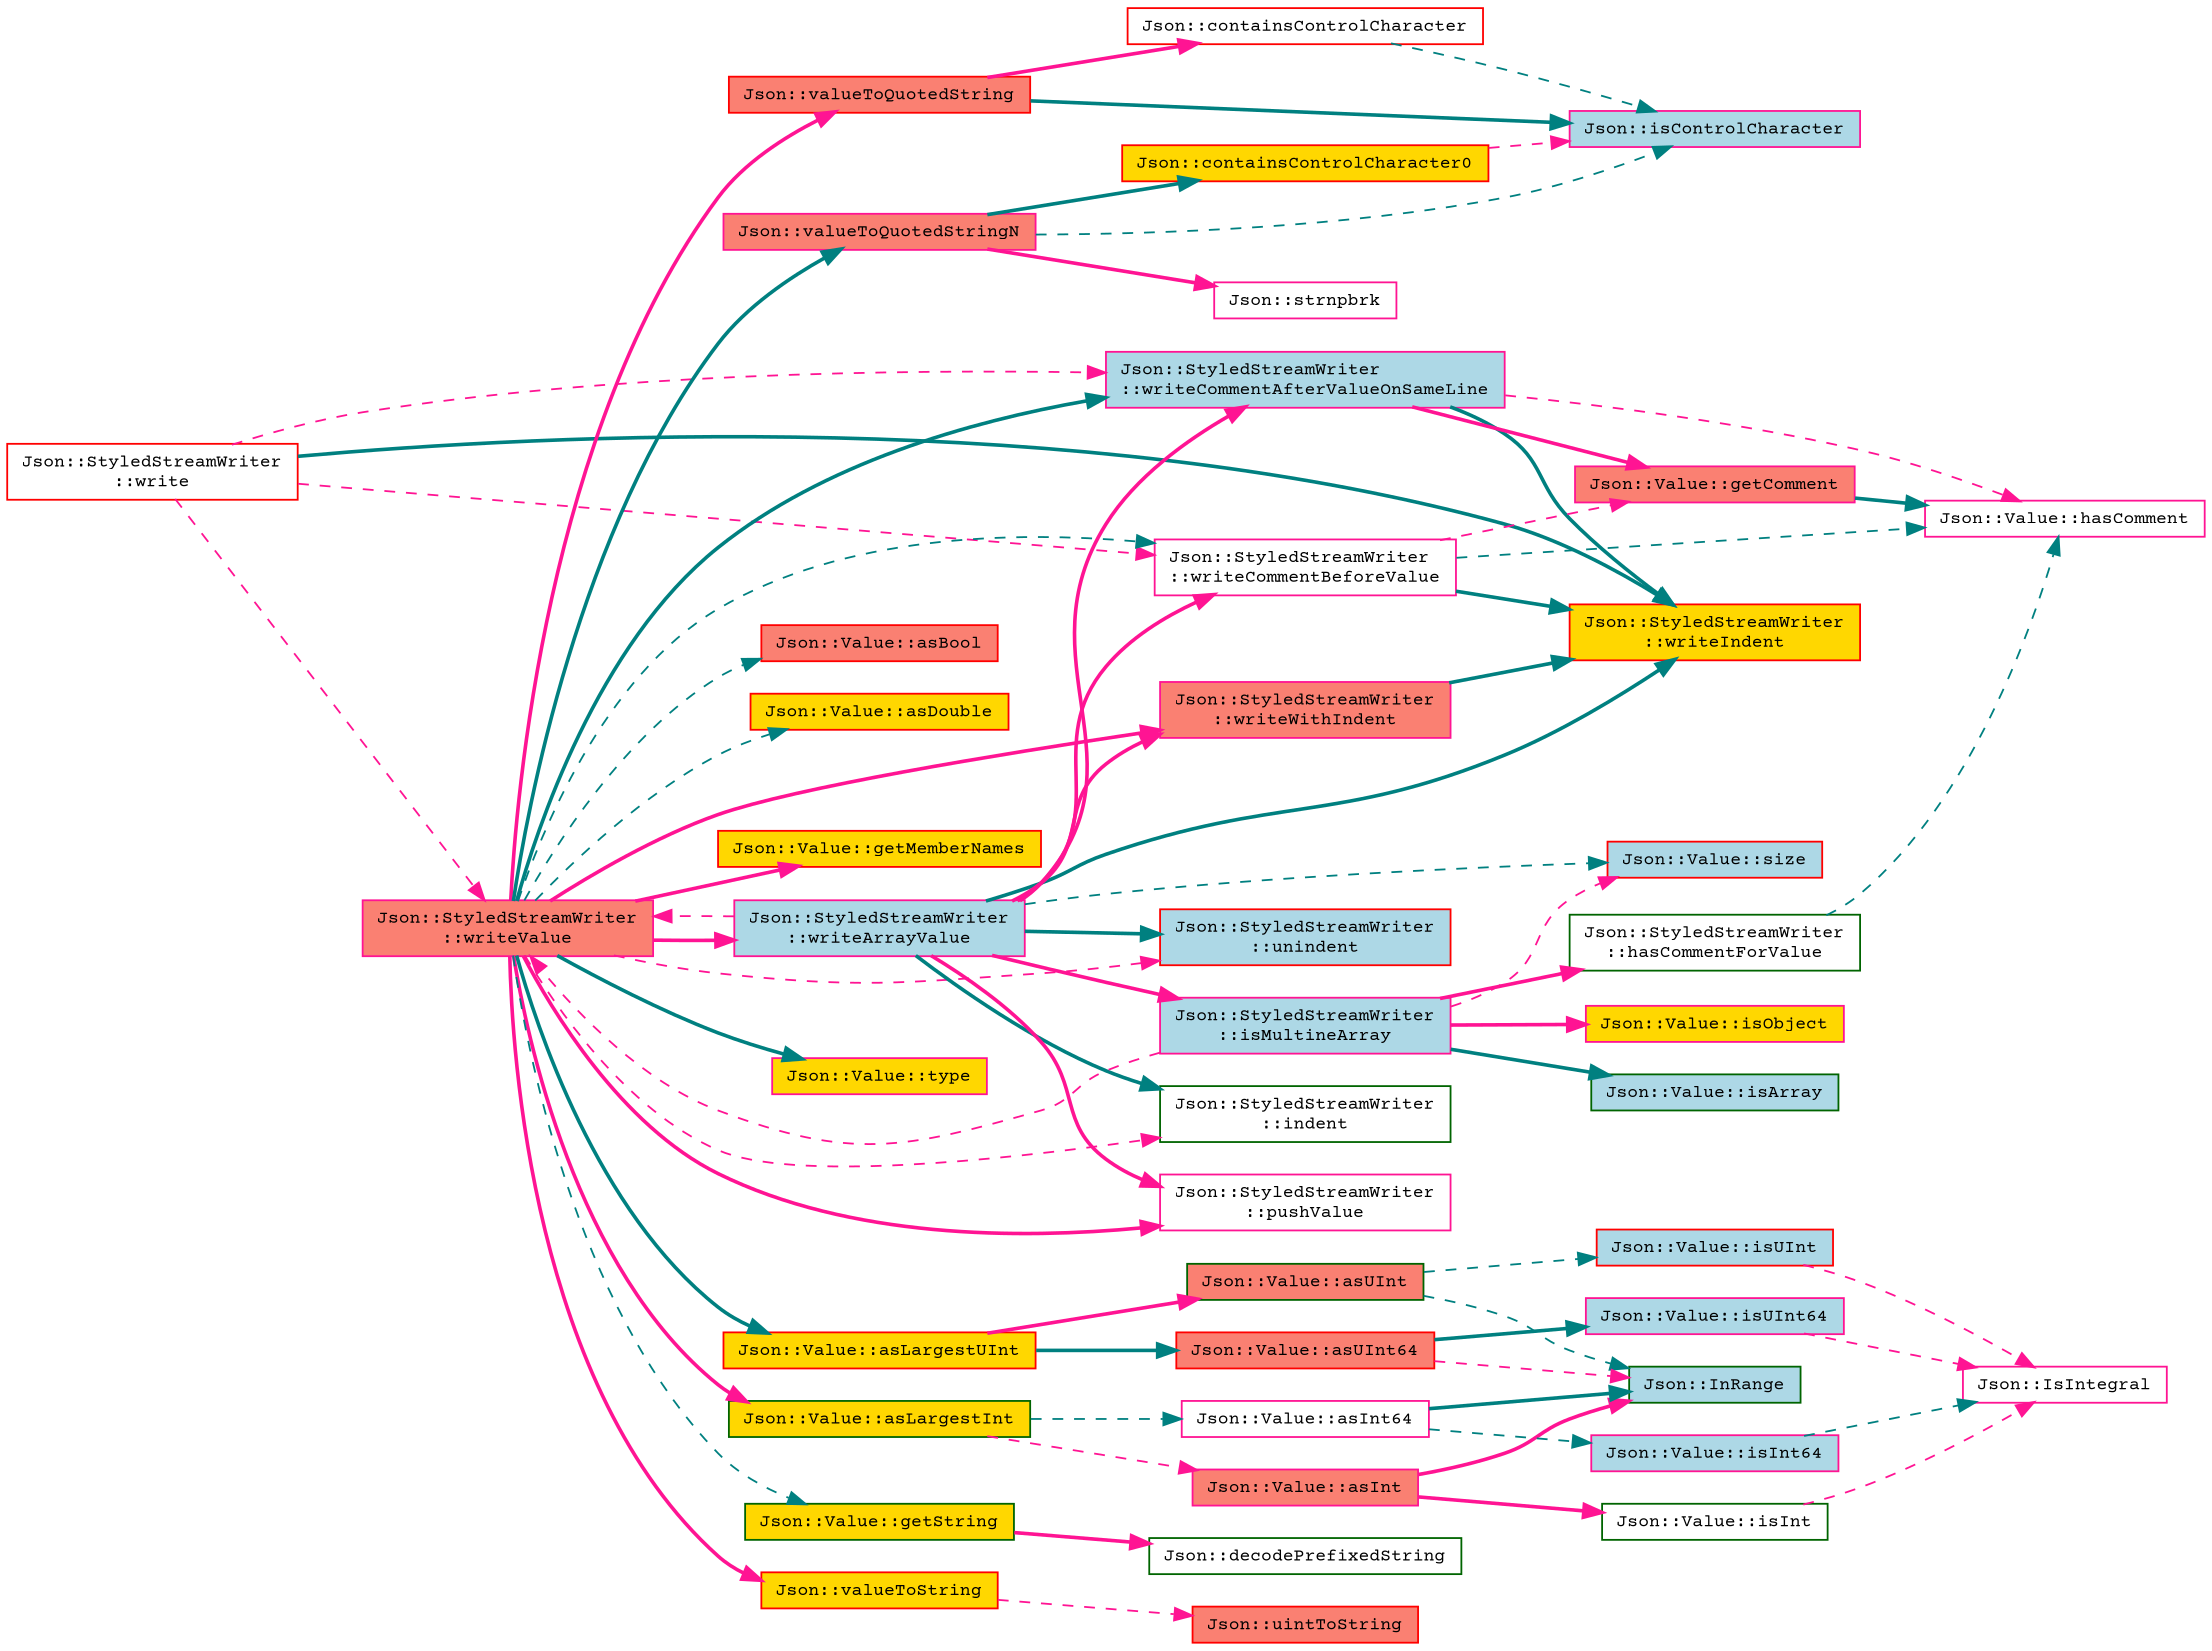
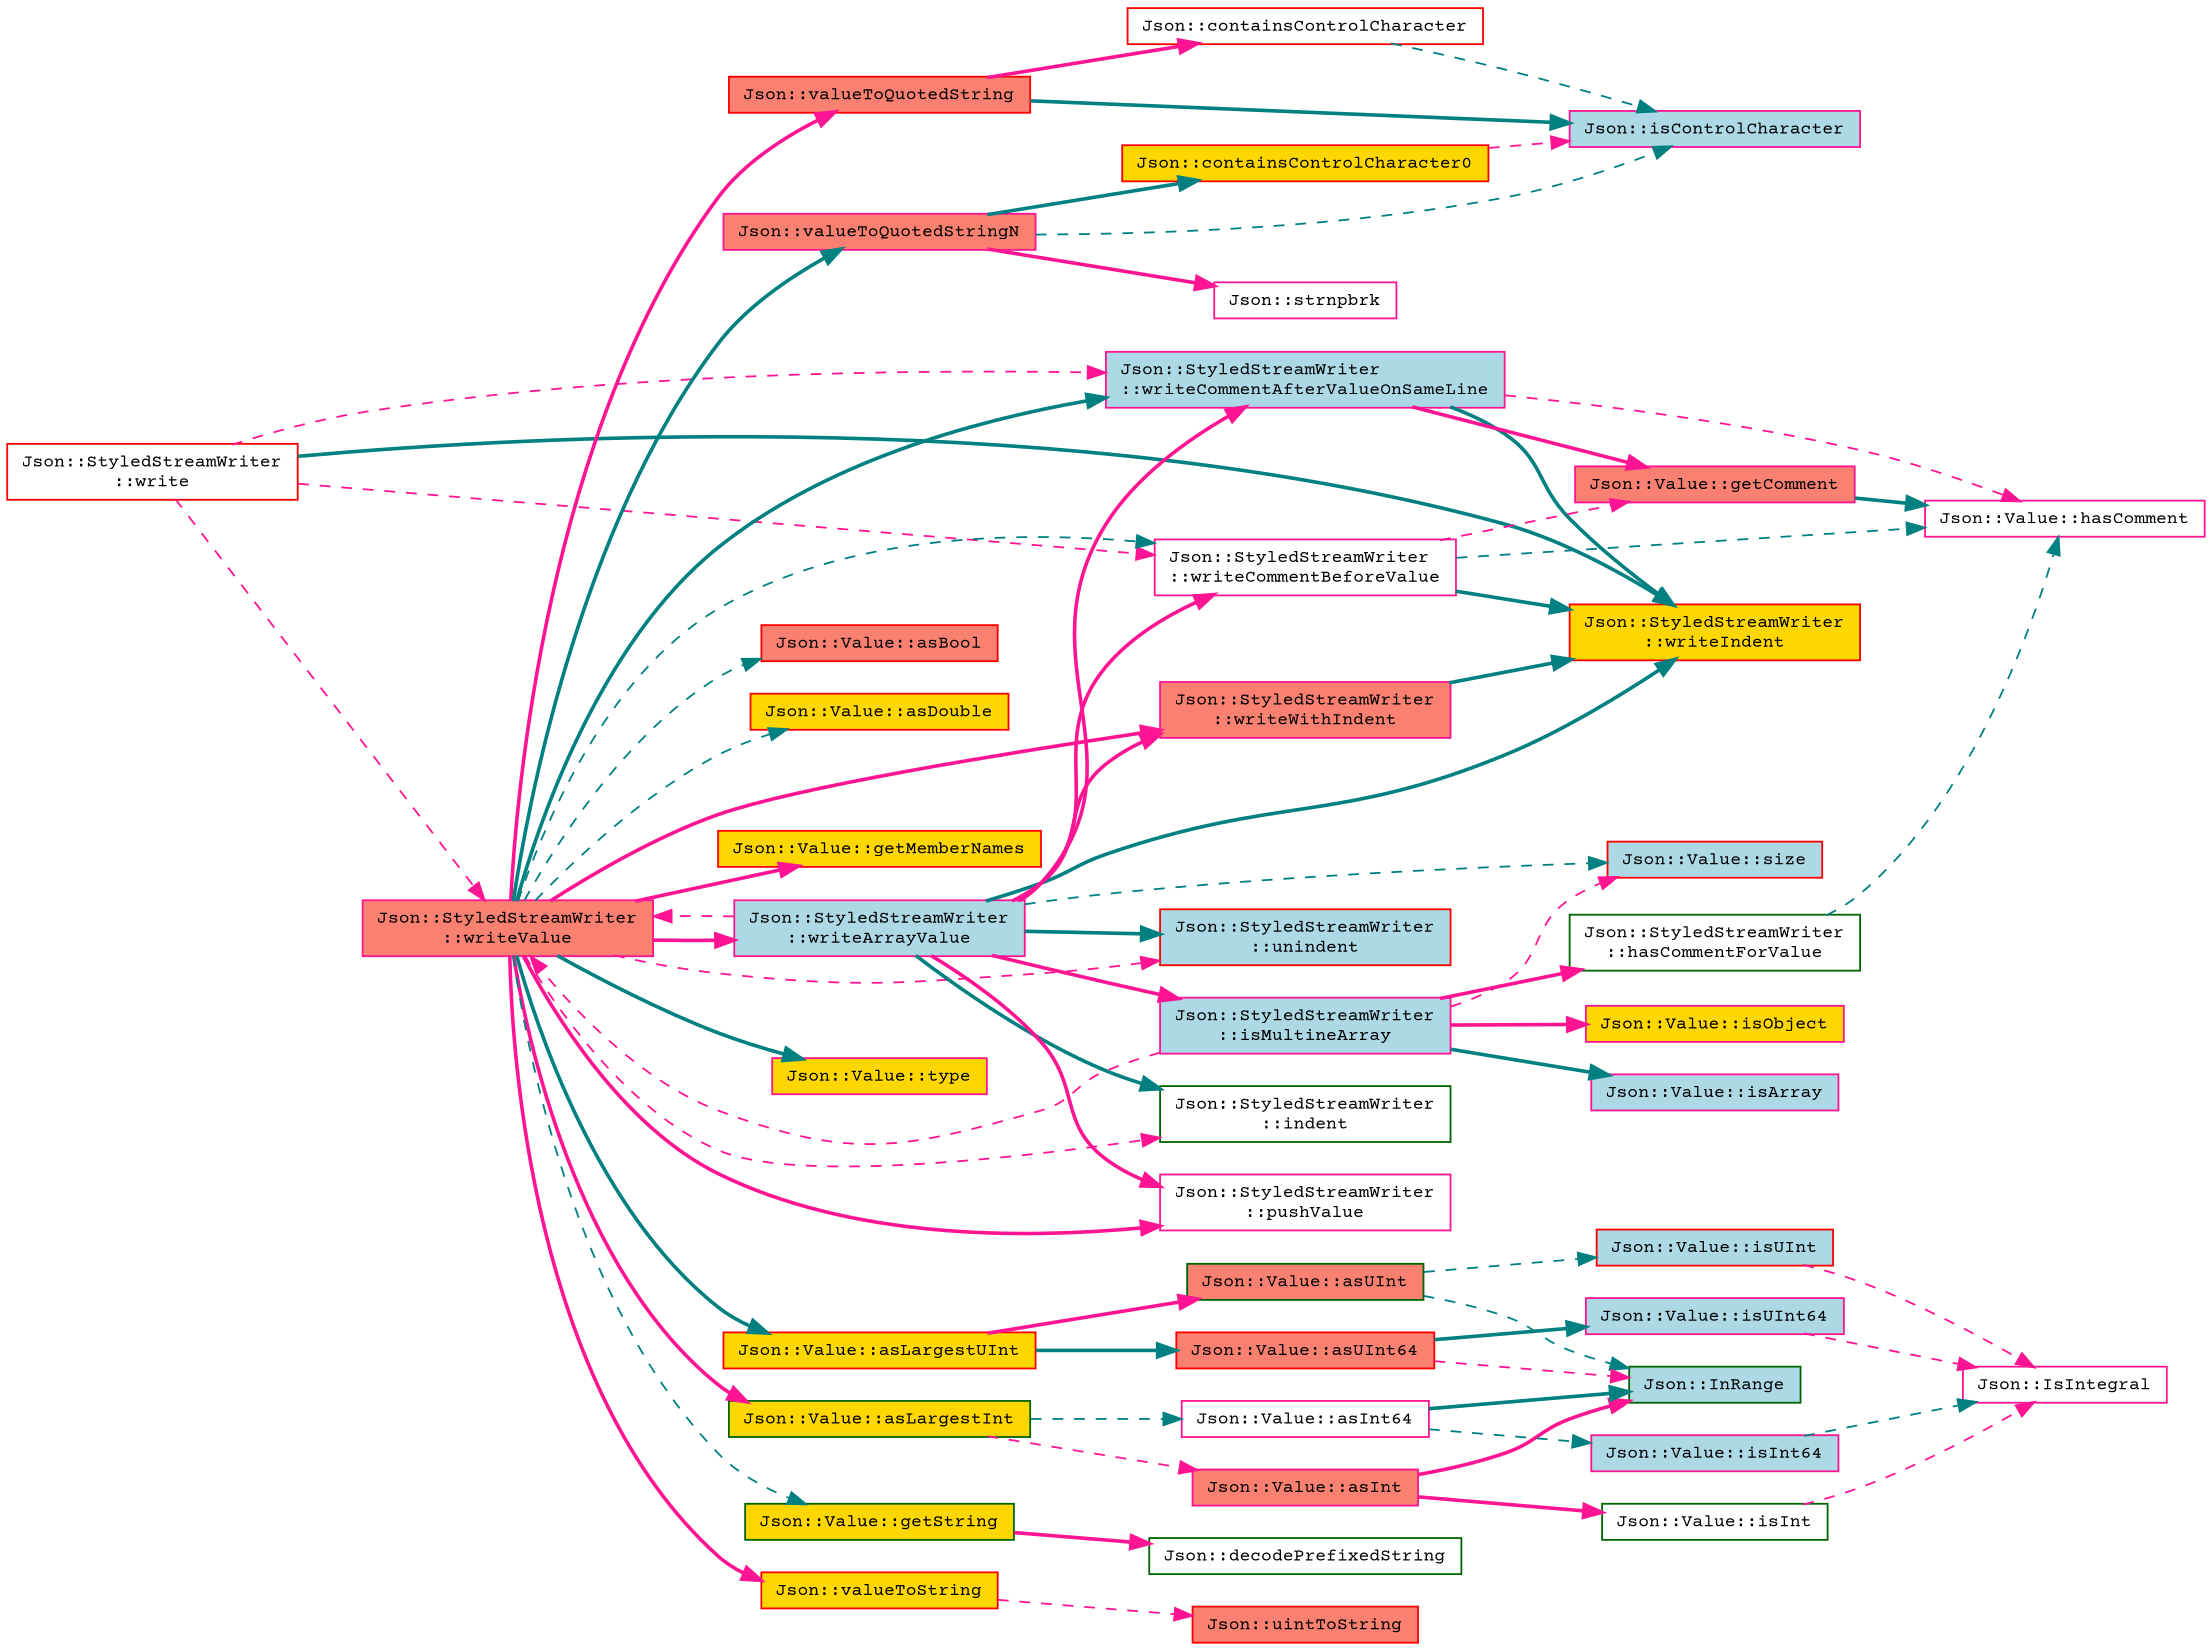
node "Json::Value::isArray": color darkgreen -> deeppink
